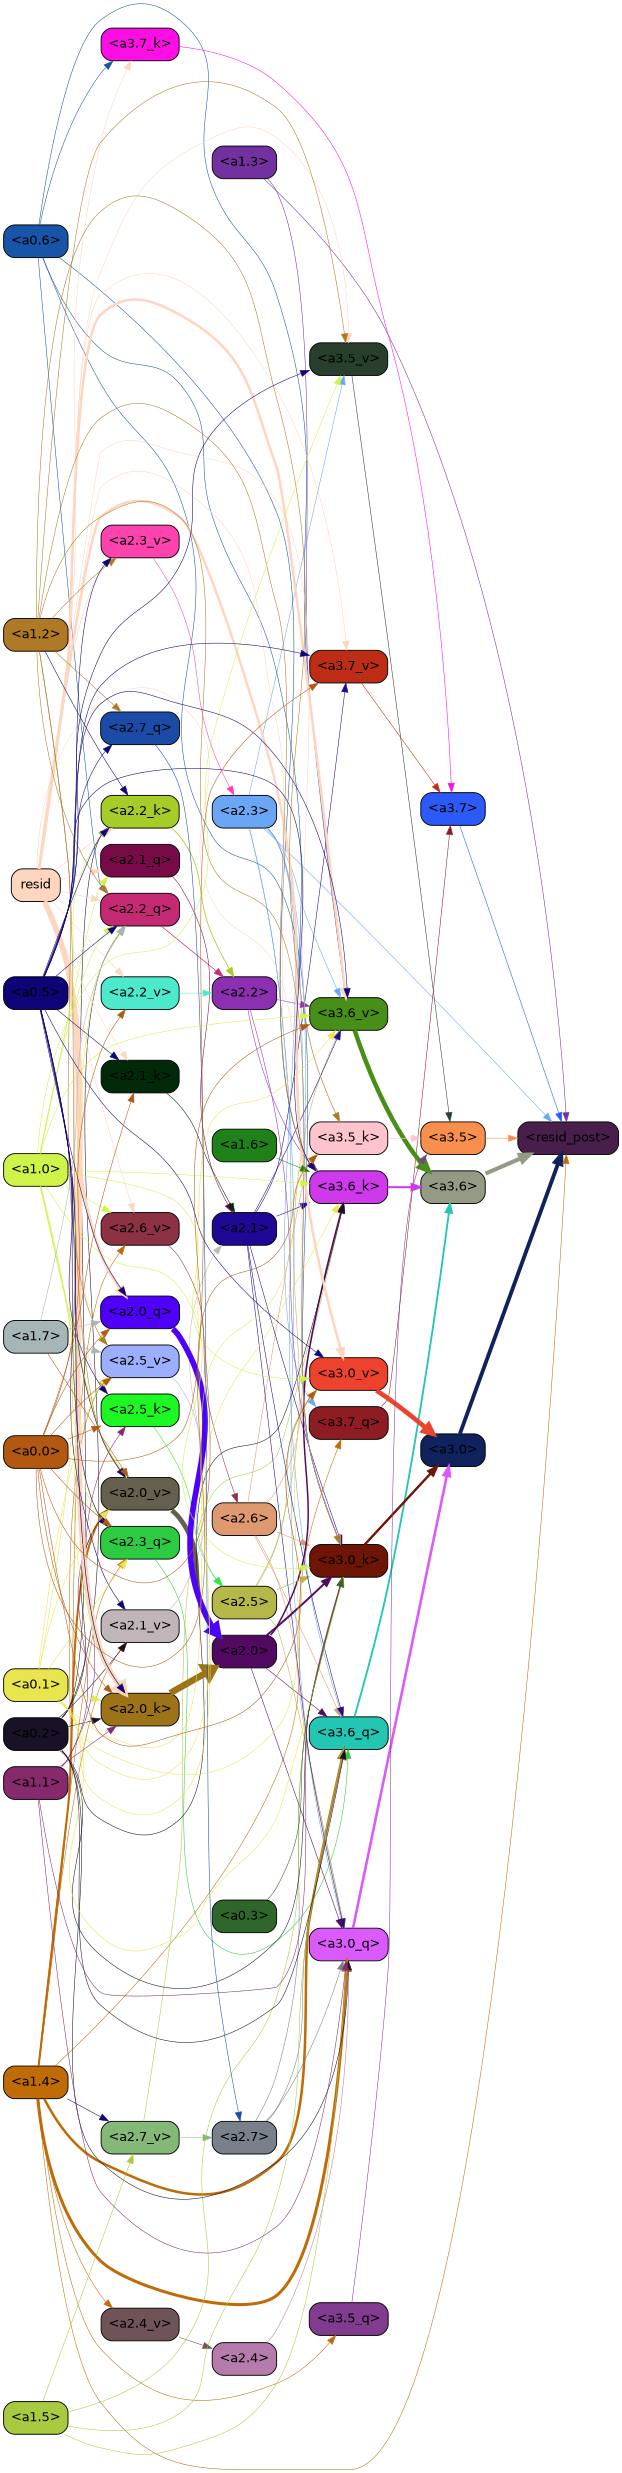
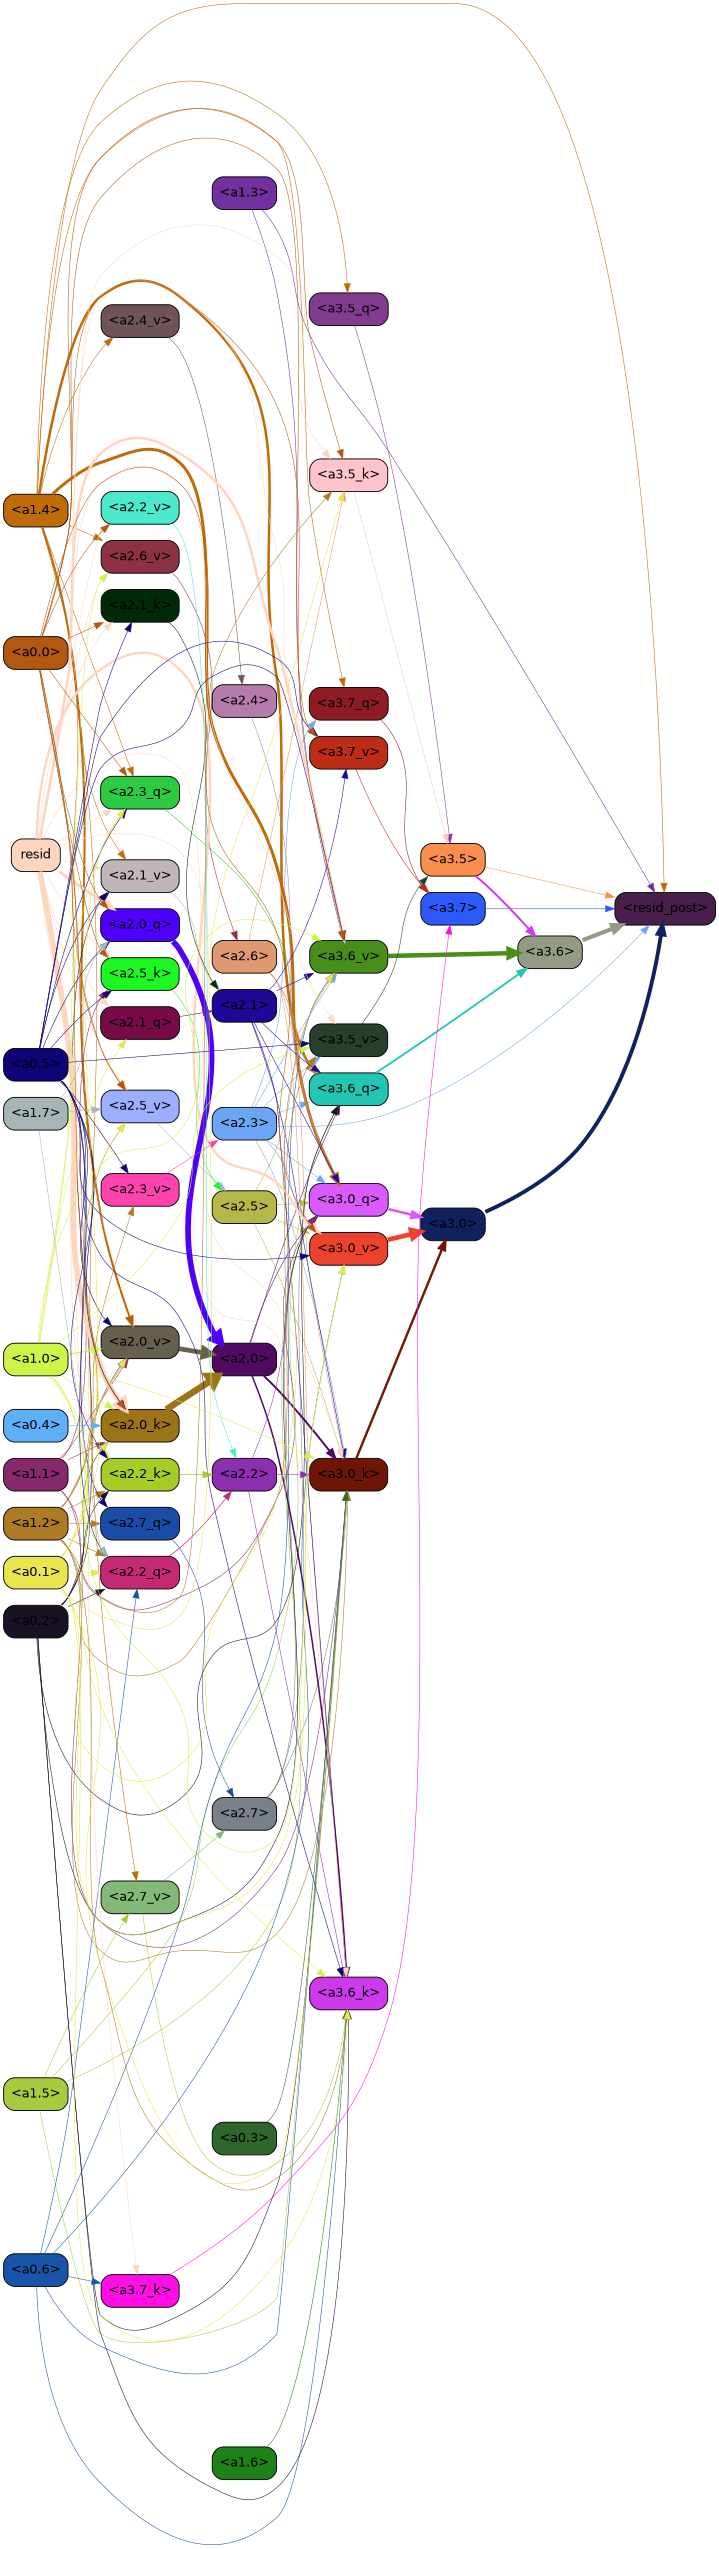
edge "<a1.2>" -> "<a2.2_k>": color #0e0377 -> #af7a25
edge "<a3.6_k>" -> "<a3.6>": now "<a3.5>" -> "<a3.6>"
edge "<a1.7>" -> "<a2.0_v>": now "<a0.0>" -> "<a2.0_v>"
node "<a0.4>": added
edge "<a1.4>" -> "<a2.7_v>": color #0e0377 -> #bf6c08
